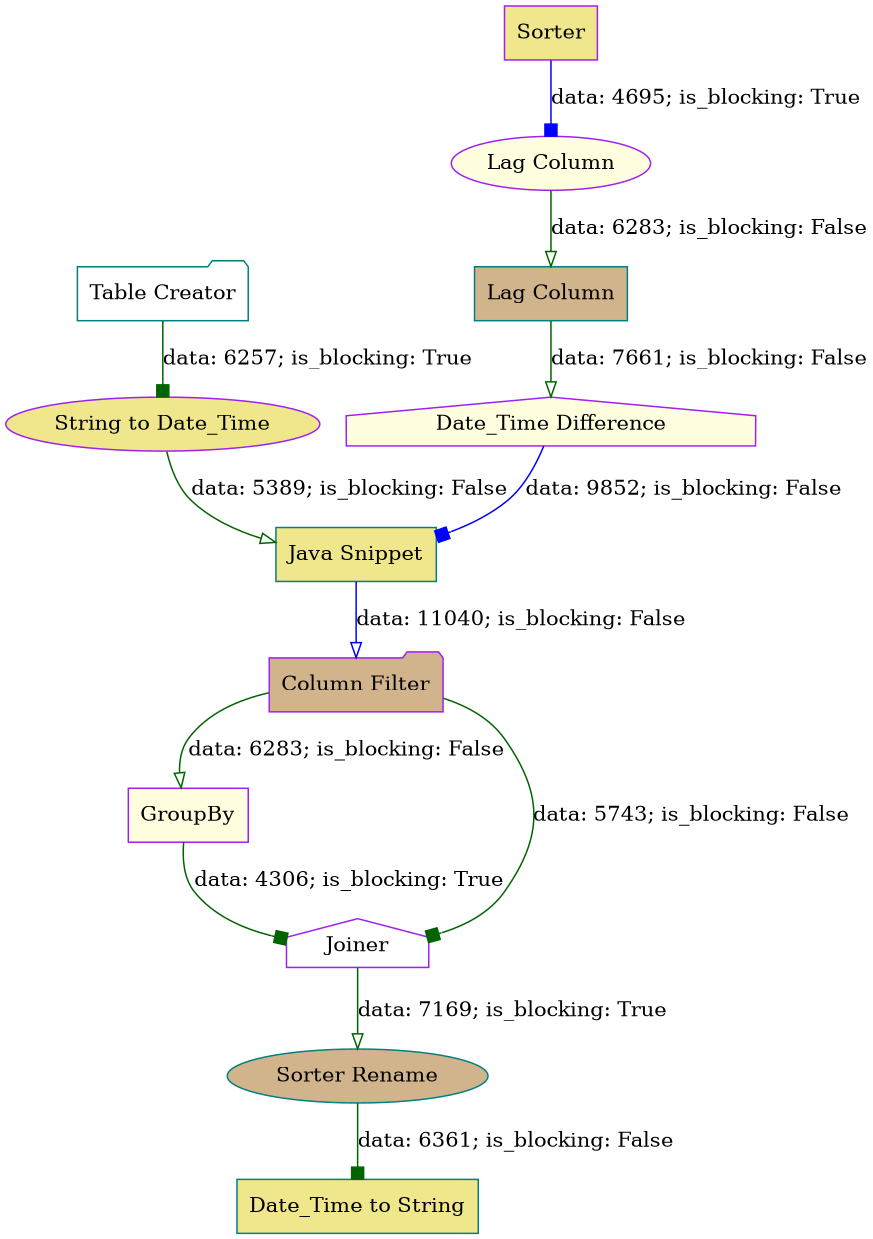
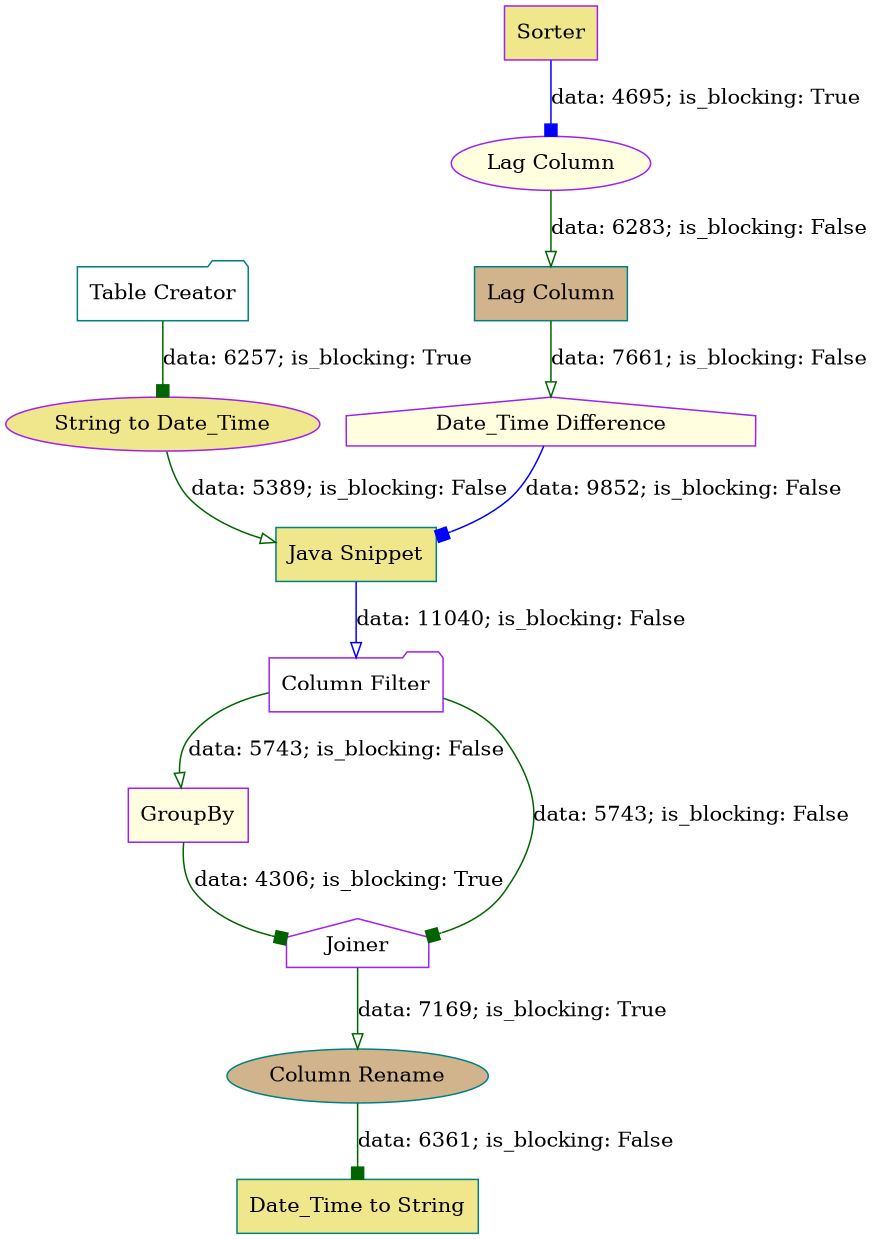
node "Column Filter": fillcolor tan -> white
edge "Column Filter" -> "GroupBy": label "data: 6283; is_blocking: False" -> "data: 5743; is_blocking: False"
node "Sorter Rename": label "Sorter Rename" -> "Column Rename"
